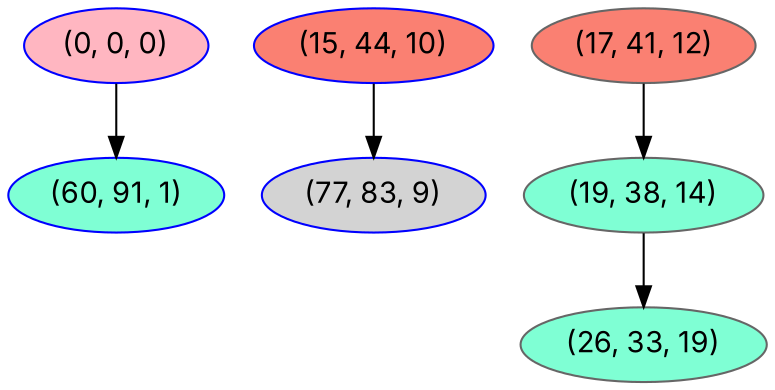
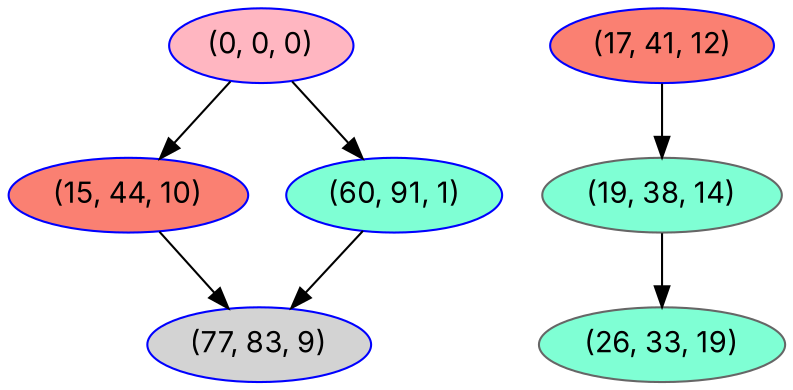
node "(17, 41, 12)": color gray40 -> blue
edge "(0, 0, 0)" -> "(15, 44, 10)": added
edge "(60, 91, 1)" -> "(77, 83, 9)": added
